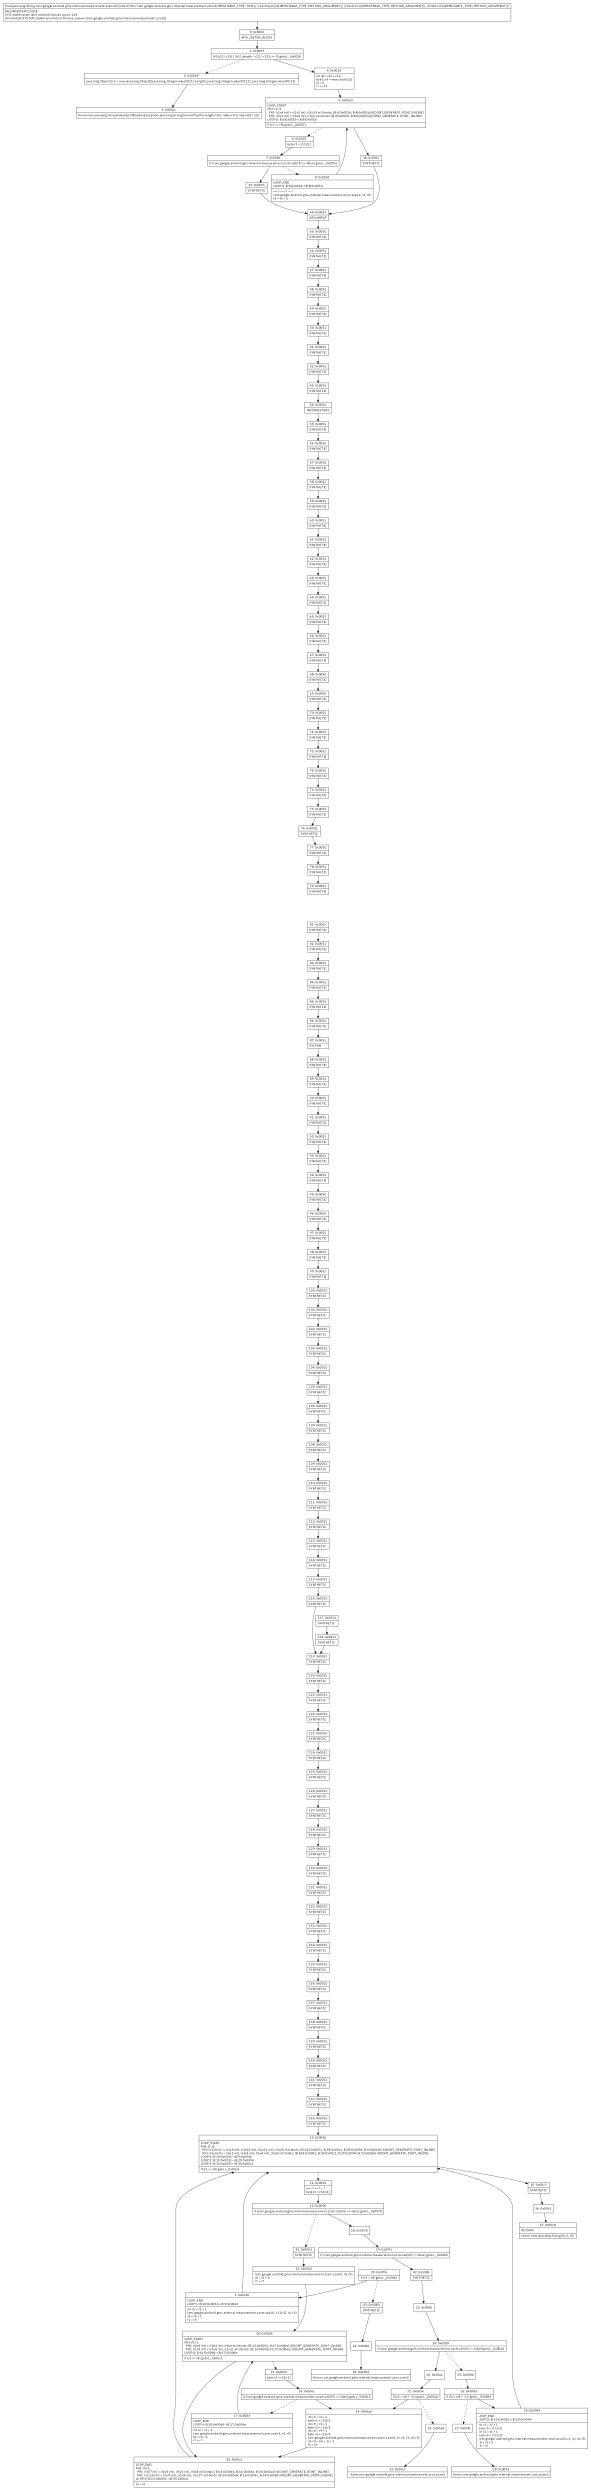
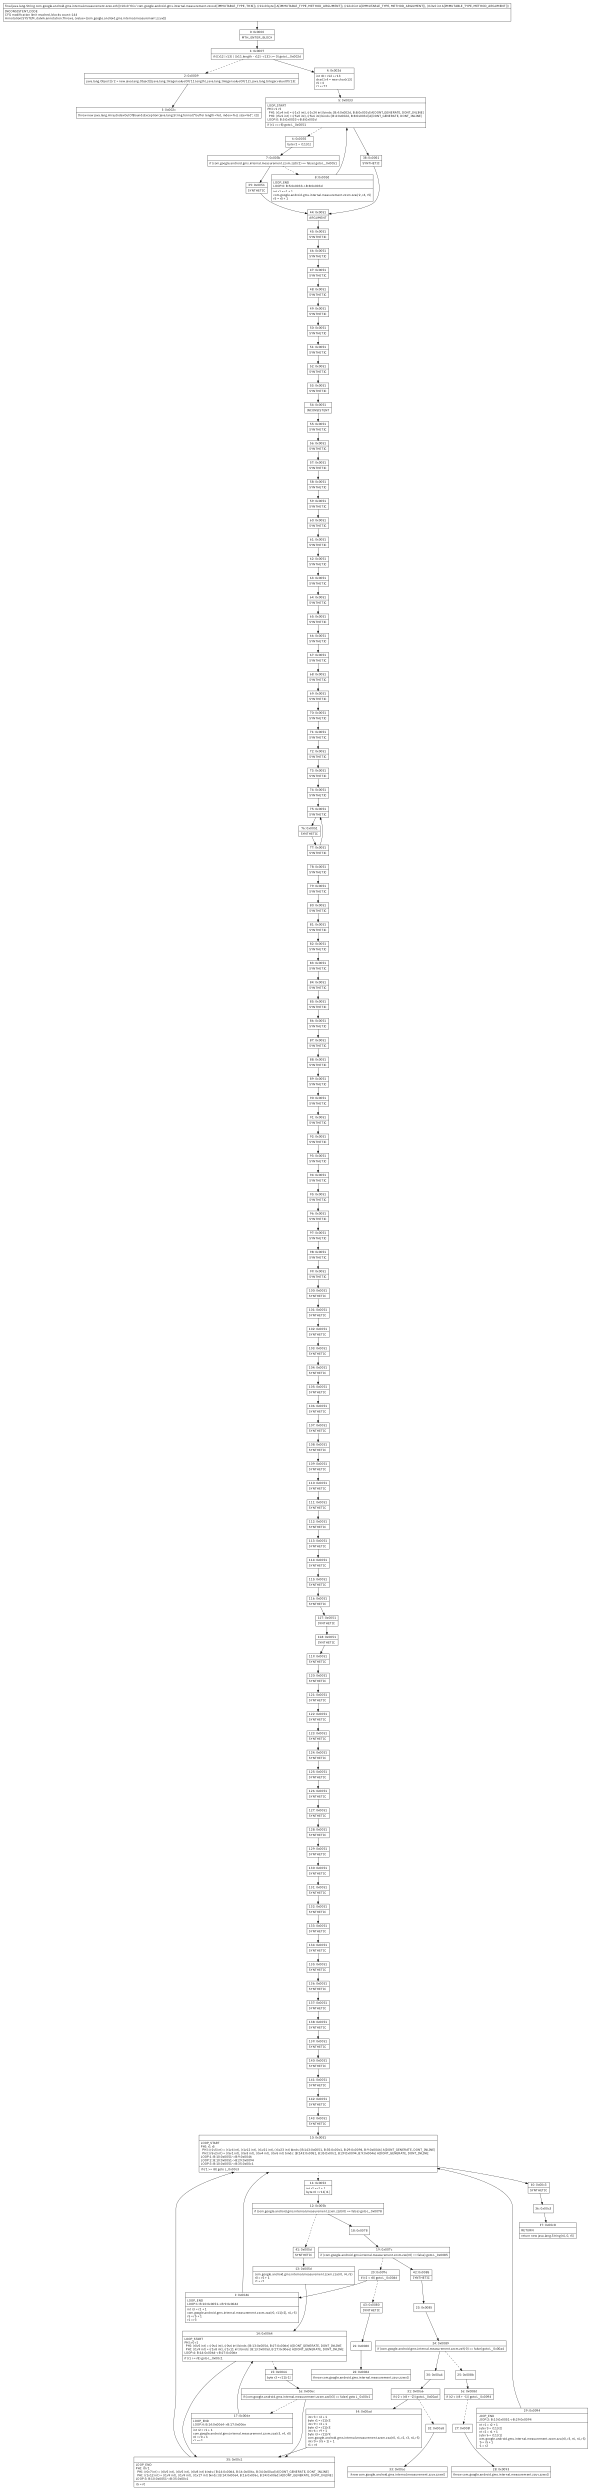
edge "77: 0x0051" -> "78: 0x0051": now "77: 0x0051" -> "75: 0x0051"
node "80: 0x0051": added
node "87: 0x0051": text "SYSTEM" -> "SYNTHETIC"
edge "116: 0x0051" -> "119: 0x0051": now "116: 0x0051" -> "117: 0x0051"
edge "125: 0x0051" -> "126: 0x0051": added
edge "19: 0x007c" -> "20: 0x007e": added
edge "26: 0x008d" -> "29: 0x0094": removed
edge "16: 0x006c" -> "34: 0x00ad": now "16: 0x006c" -> "35: 0x00c1"
